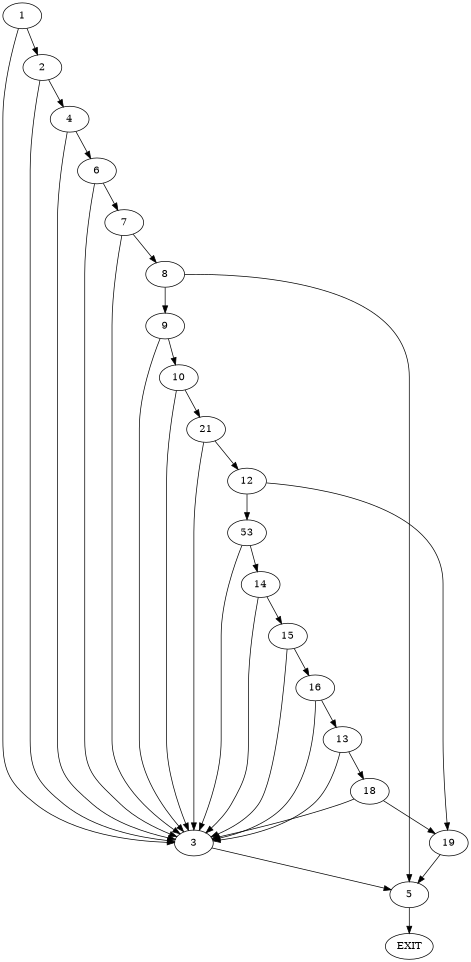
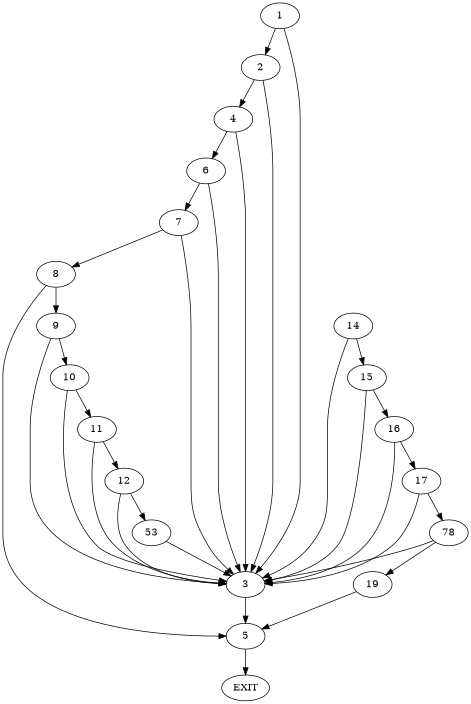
node "21": label "21" -> "11"
edge "53" -> "14": removed
edge "12" -> "19": now "12" -> "3"
node "13": label "13" -> "17"
node "18": label "18" -> "78"
